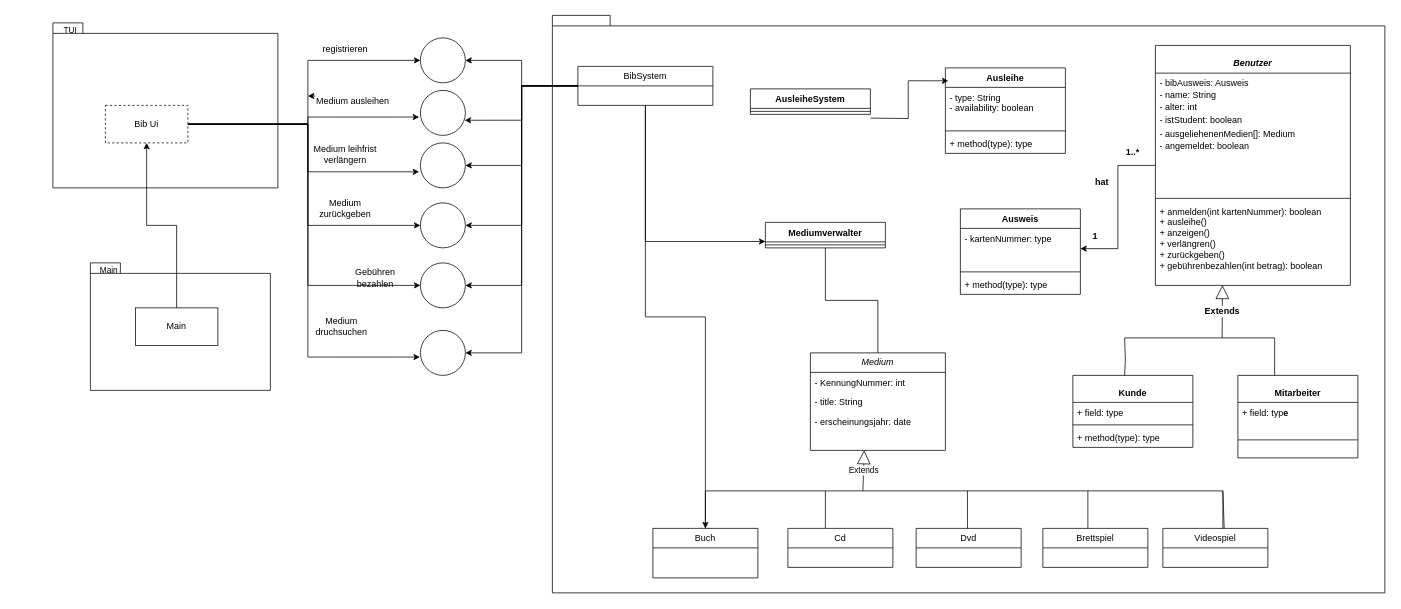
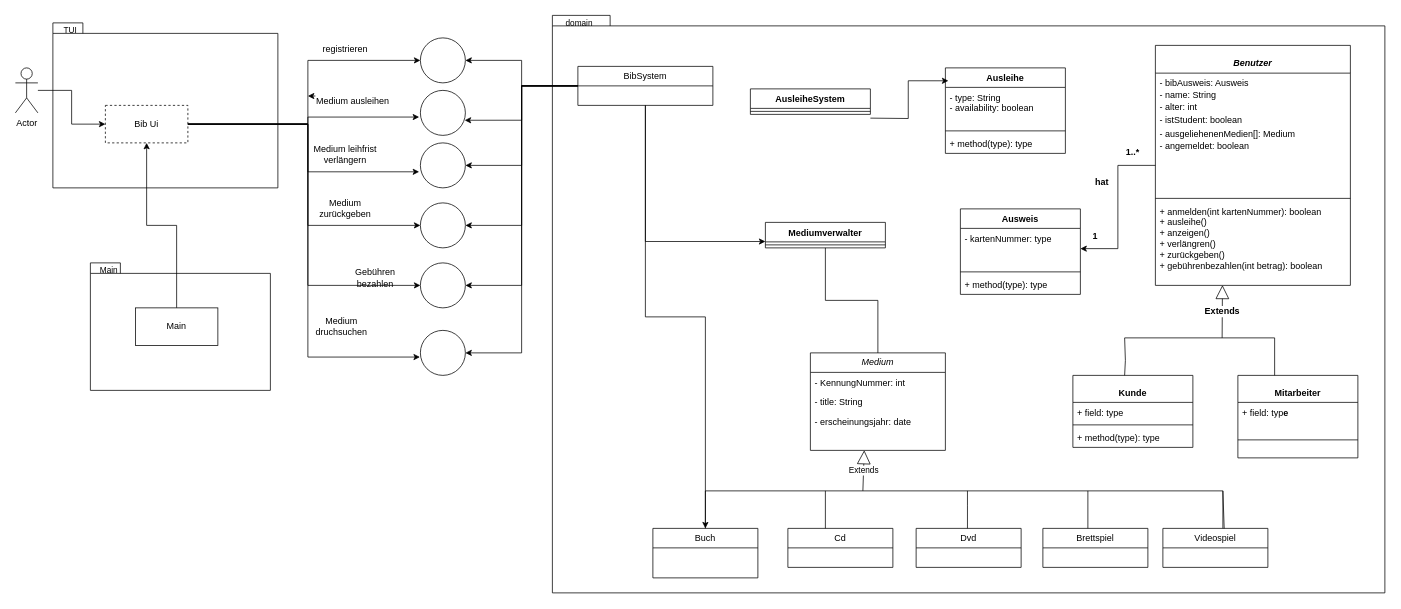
node "domain": added
node "Actor": added
edge "Actor" -> "Bib Ui": added
